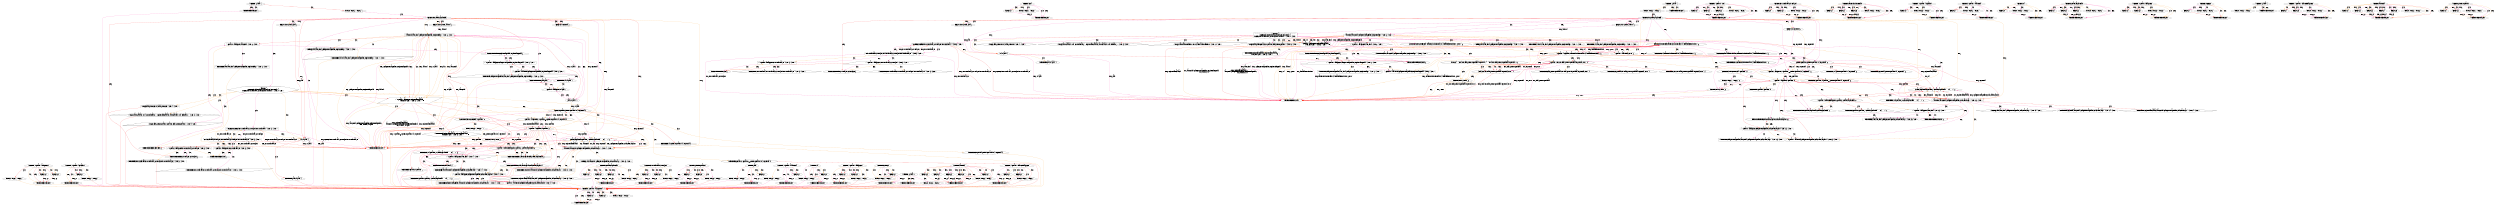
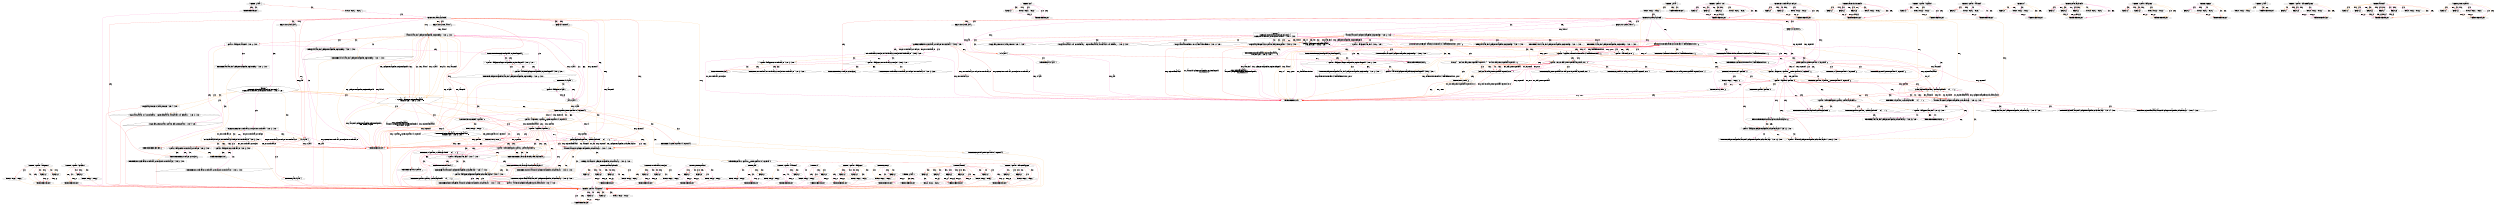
node "(FIELD_IDENTIFIER,path,path)": removed
edge "(path,url.path())" -> "(<operator>.fieldAccess,url.path)": label "AST: " -> "DDG: p5"
edge "(<operator>.fieldAccess,url.path)" -> "(path,url.path())": now "(IDENTIFIER,url,url.path())" -> "(path,url.path())"
